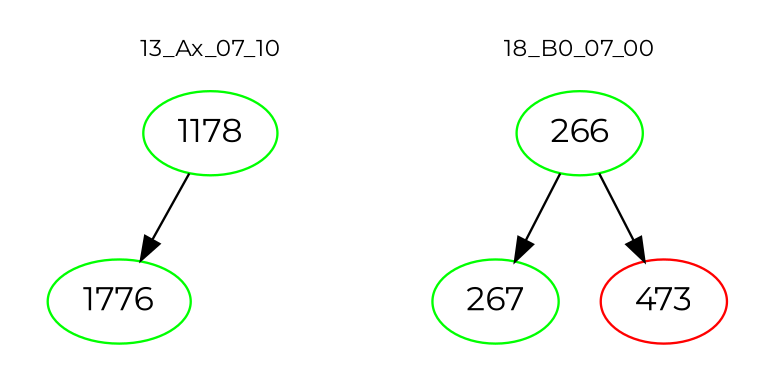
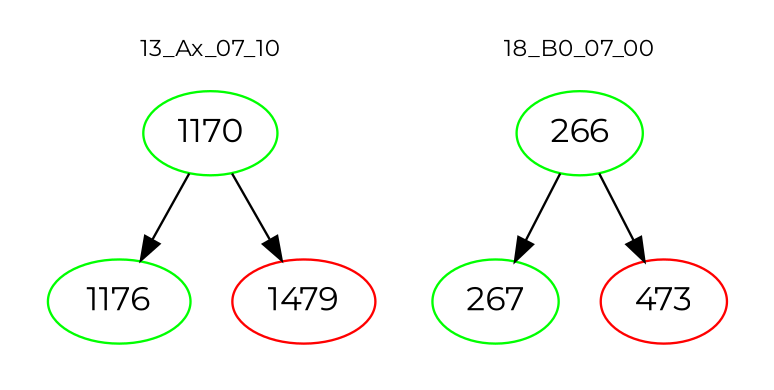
node "1178": label "1178" -> "1170"
node "1776": label "1776" -> "1176"
node "1479": added
